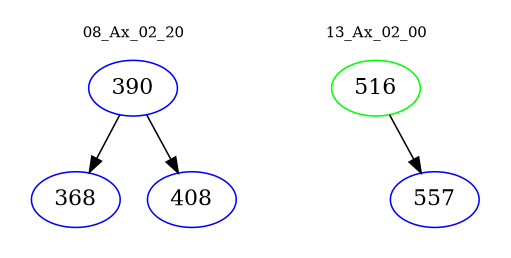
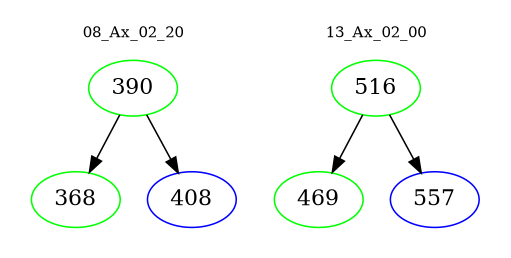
node "390": color blue -> green
node "368": color blue -> green
node "469": added
